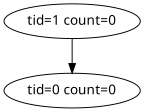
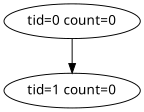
edge "tid=1 count=0" -> "tid=0 count=0": reversed
